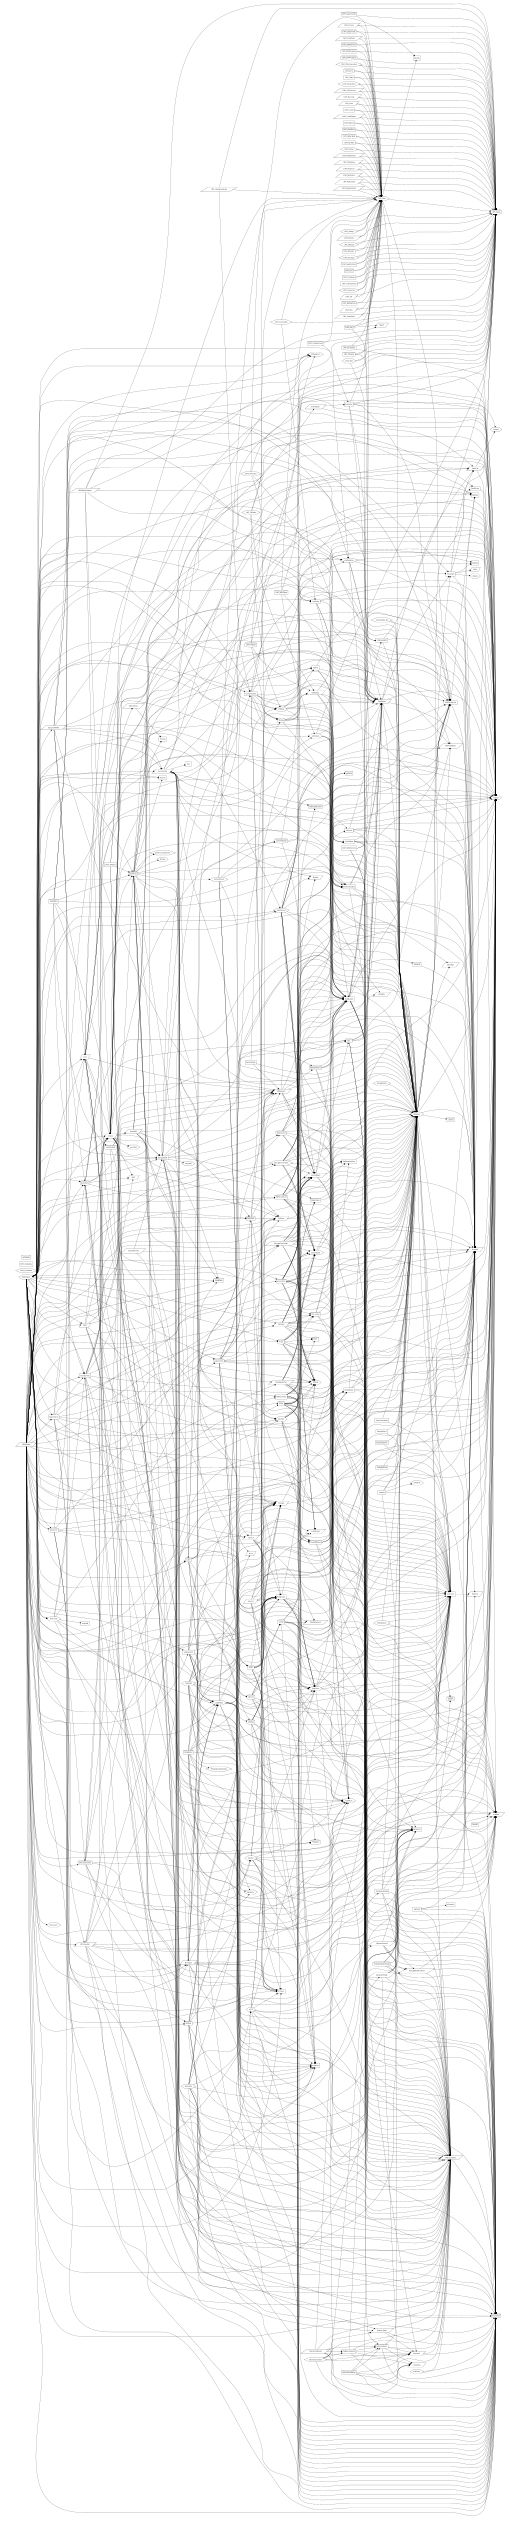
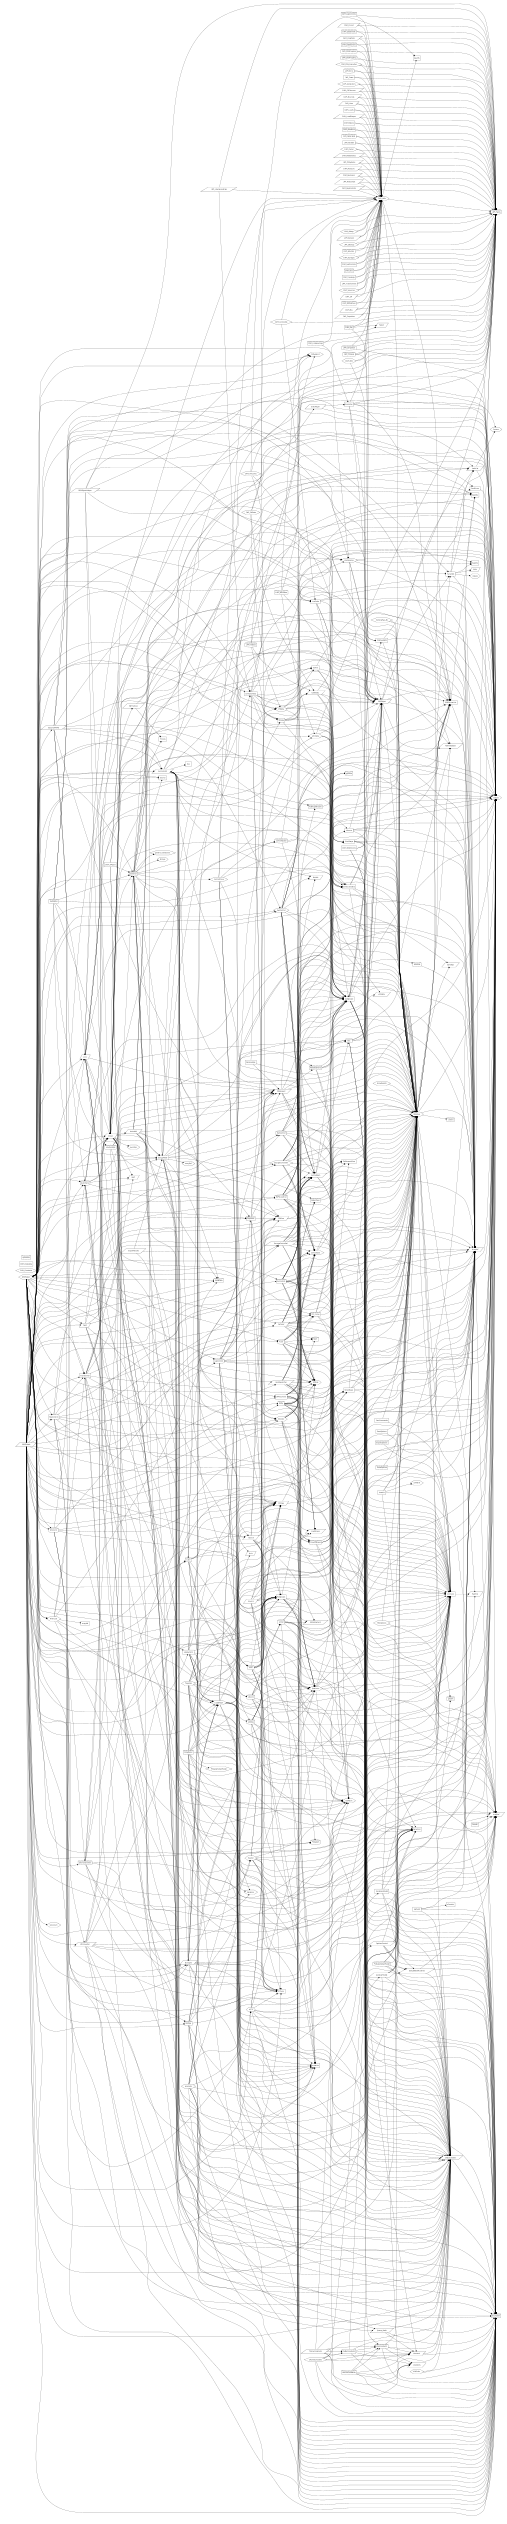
edge "CNLineConstants" -> "Sparse_Math": now "CNLineConstants" -> "UComplex"
